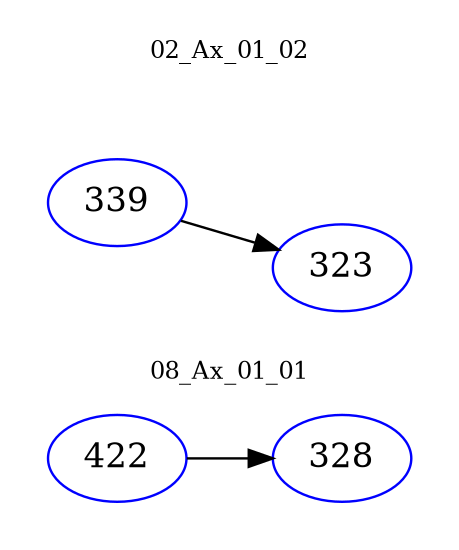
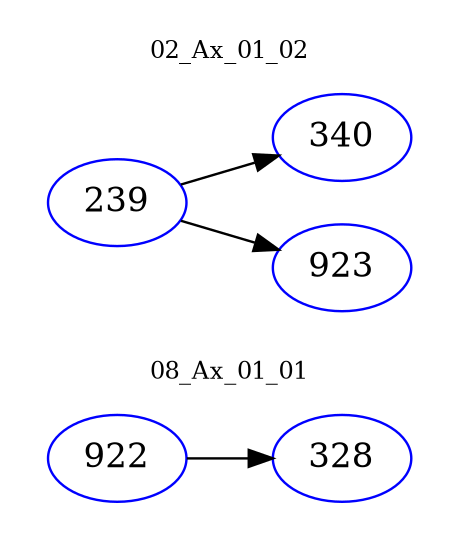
node "340": added
node "339": label "339" -> "239"
node "323": label "323" -> "923"
node "422": label "422" -> "922"
